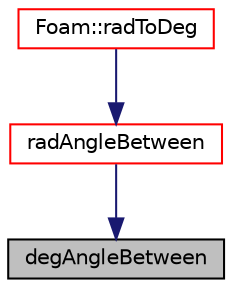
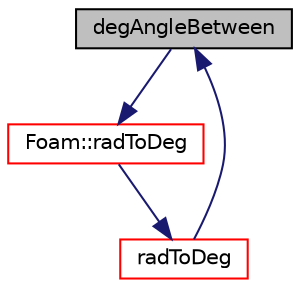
edge "degAngleBetween" -> "Foam::radToDeg": added
node "radAngleBetween": label "radAngleBetween" -> "radToDeg"
